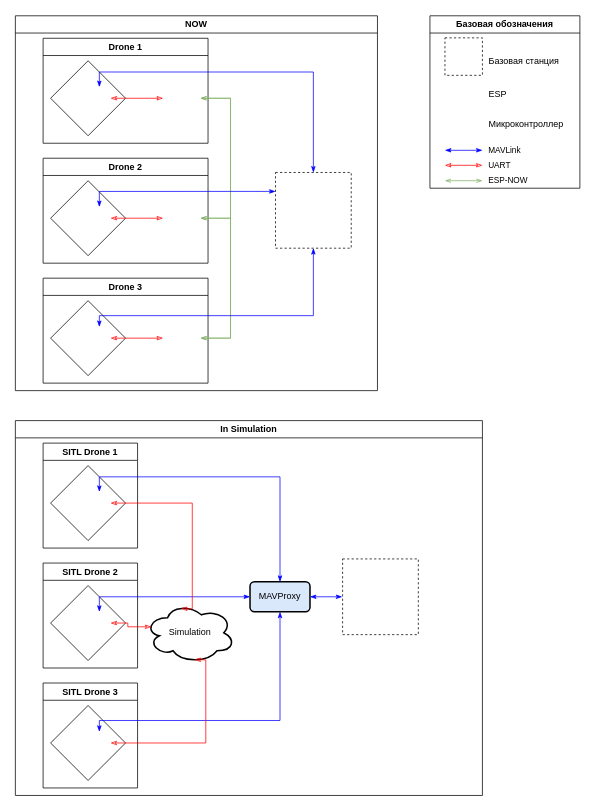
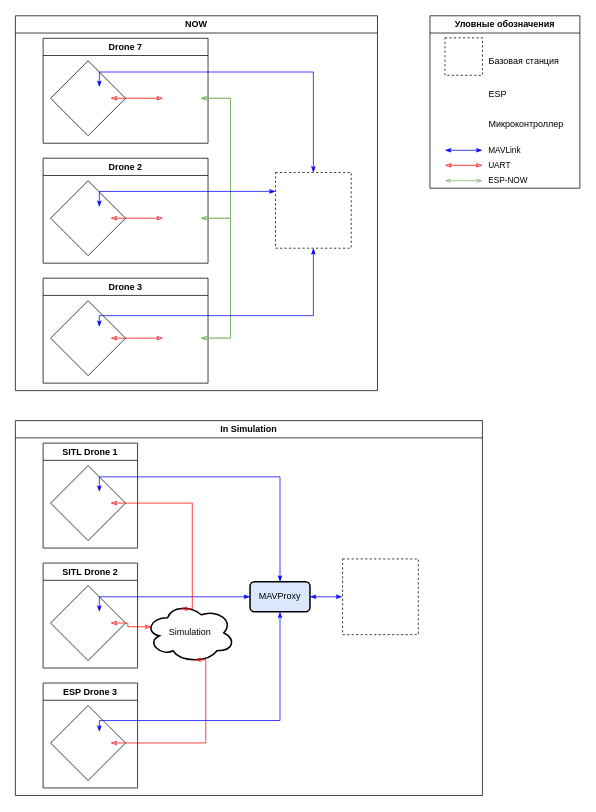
node "Базовая обозначения": label "Базовая обозначения" -> "Уловные обозначения"
node "Drone 1": label "Drone 1" -> "Drone 7"
node "SITL Drone 3": label "SITL Drone 3" -> "ESP Drone 3"
